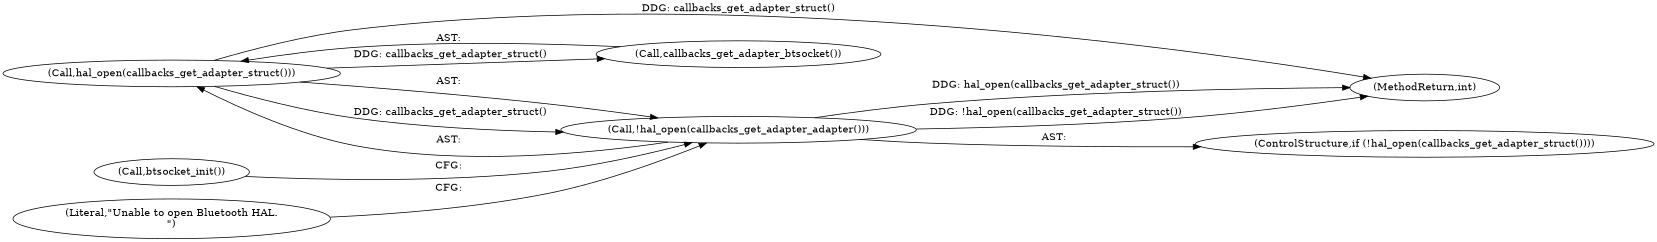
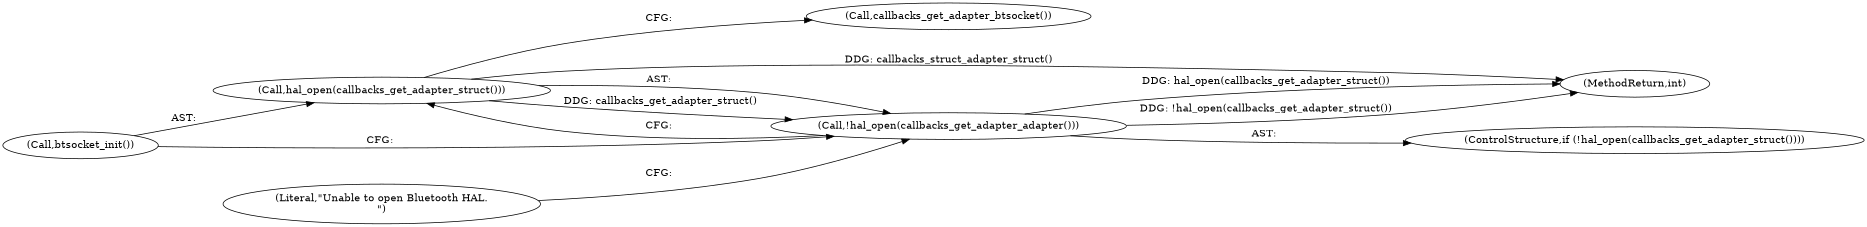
edge "(Call,hal_open(callbacks_get_adapter_struct()))" -> "(MethodReturn,int)": label "DDG: callbacks_get_adapter_struct()" -> "DDG: callbacks_struct_adapter_struct()"
edge "(Call,callbacks_get_adapter_btsocket())" -> "(Call,hal_open(callbacks_get_adapter_struct()))": now "(Call,btsocket_init())" -> "(Call,hal_open(callbacks_get_adapter_struct()))"
edge "(Call,hal_open(callbacks_get_adapter_struct()))" -> "(Call,callbacks_get_adapter_btsocket())": label "DDG: callbacks_get_adapter_struct()" -> "CFG: "
edge "(Call,!hal_open(callbacks_get_adapter_adapter()))" -> "(Call,hal_open(callbacks_get_adapter_struct()))": label "AST: " -> "CFG: "
